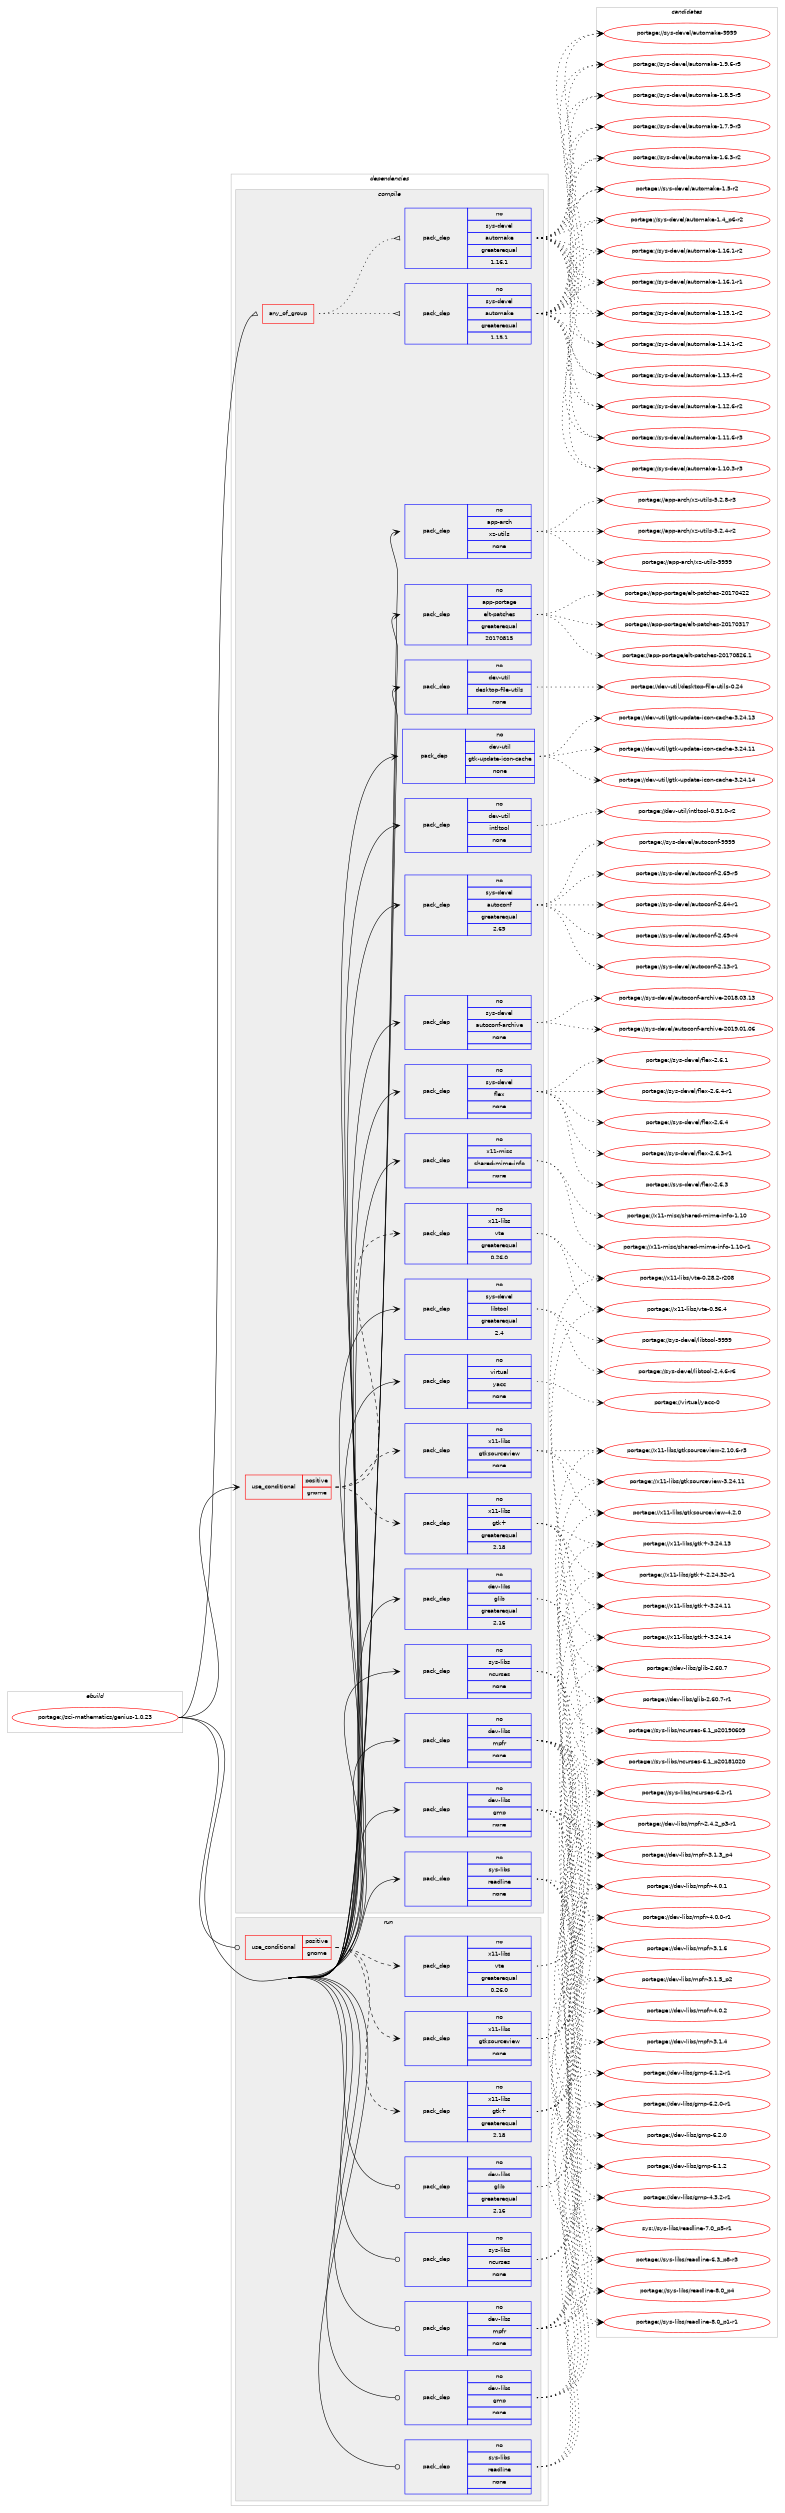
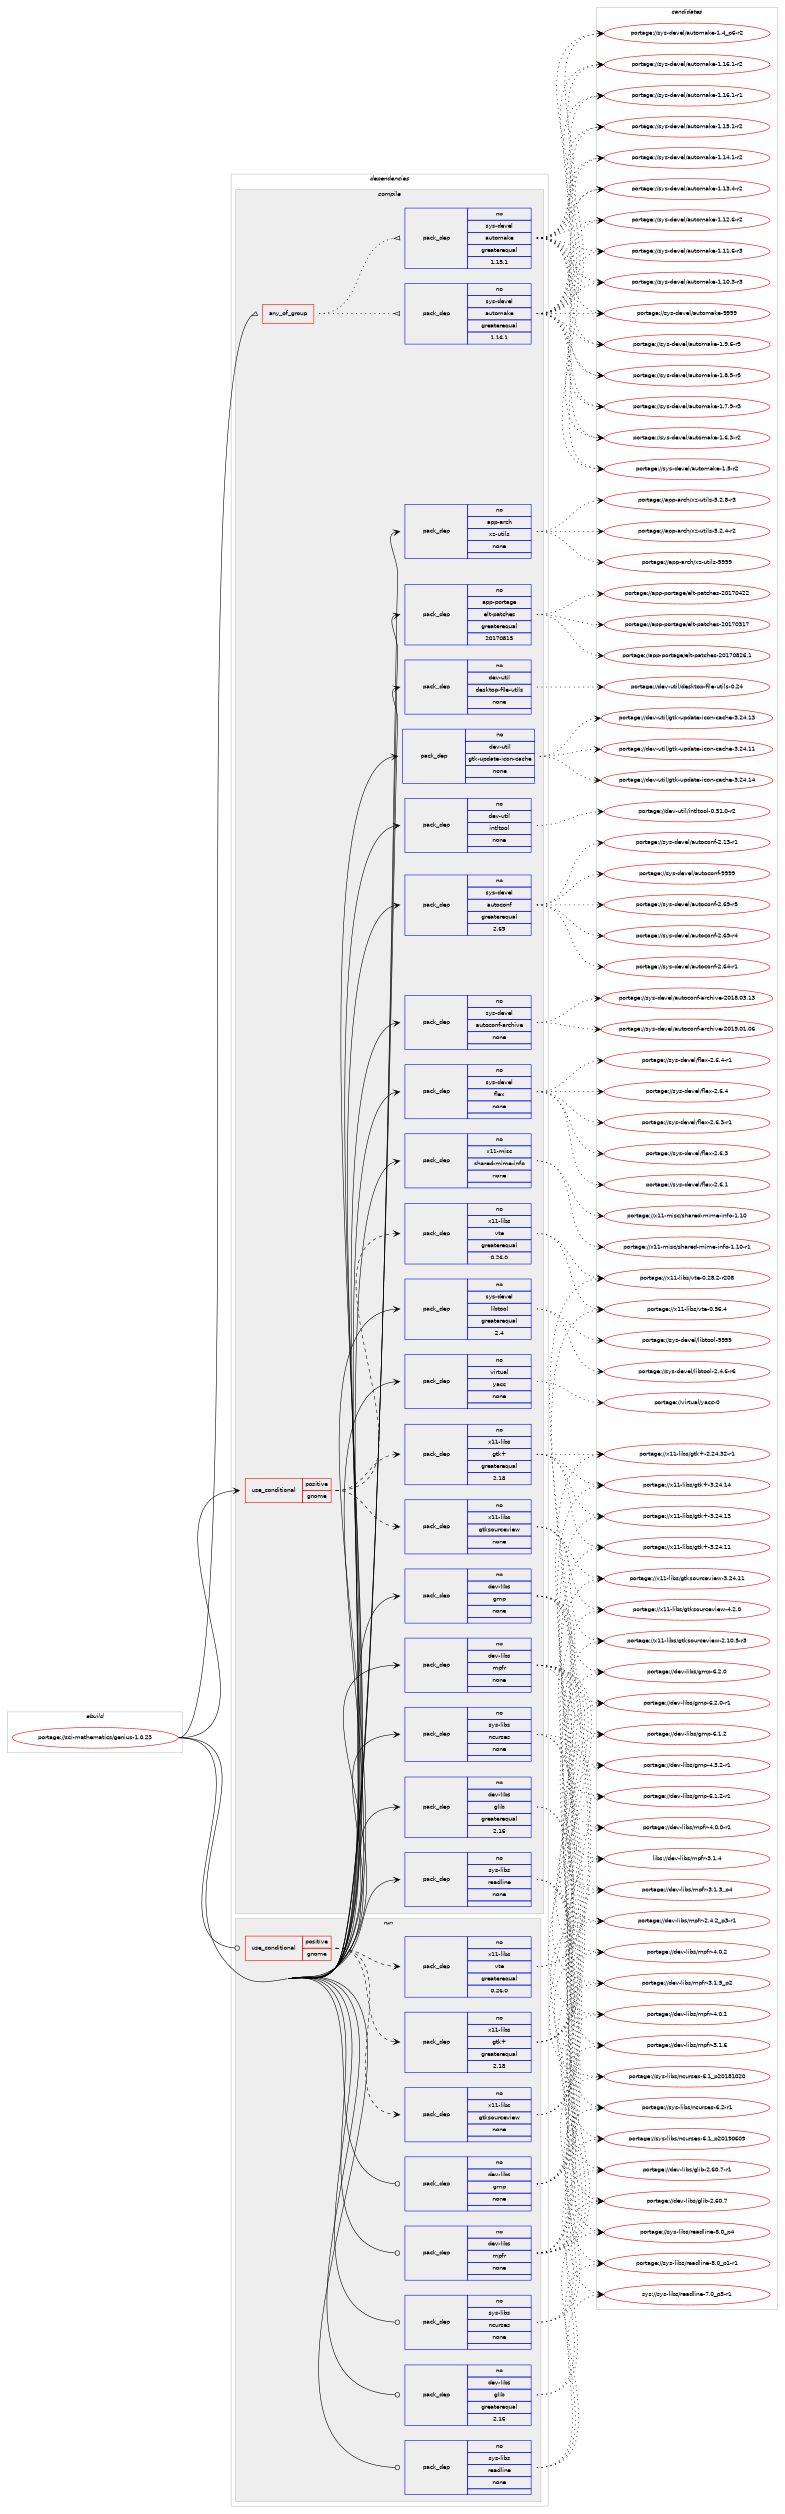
node "portage://x11-libs/gtksourceview-2.10.6-r3": label "portage://x11-libs/gtksourceview-2.10.6-r3" -> "portage://x11-libs/gtksourceview-2.10.5-r3"
node "portage://dev-libs/mpfr-3.1.4": label "portage://dev-libs/mpfr-3.1.4" -> "libs://dev-libs/mpfr-3.1.4"
node "portage://sys-libs/readline-6.3_p8-r3": removed
